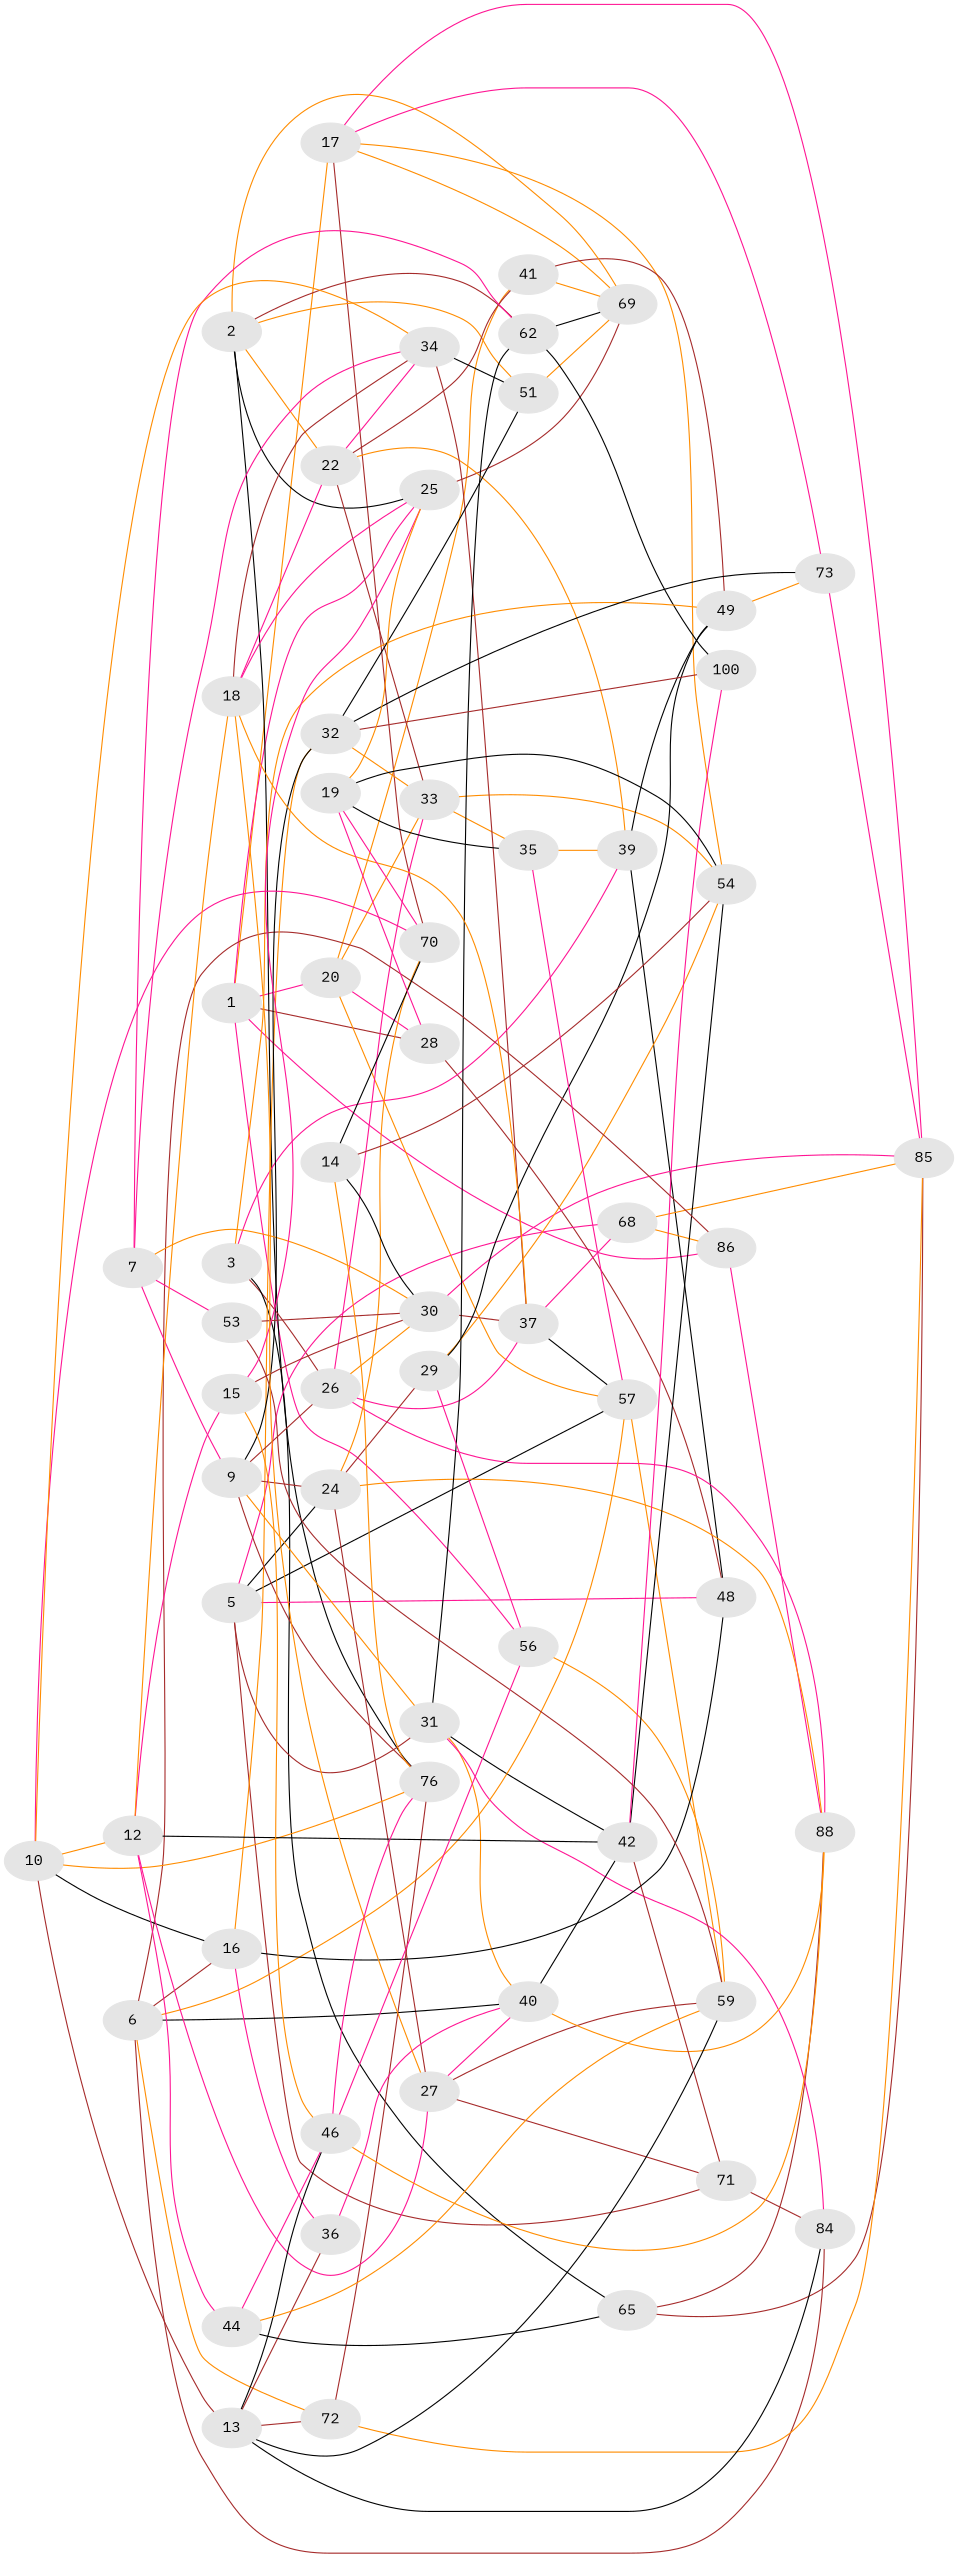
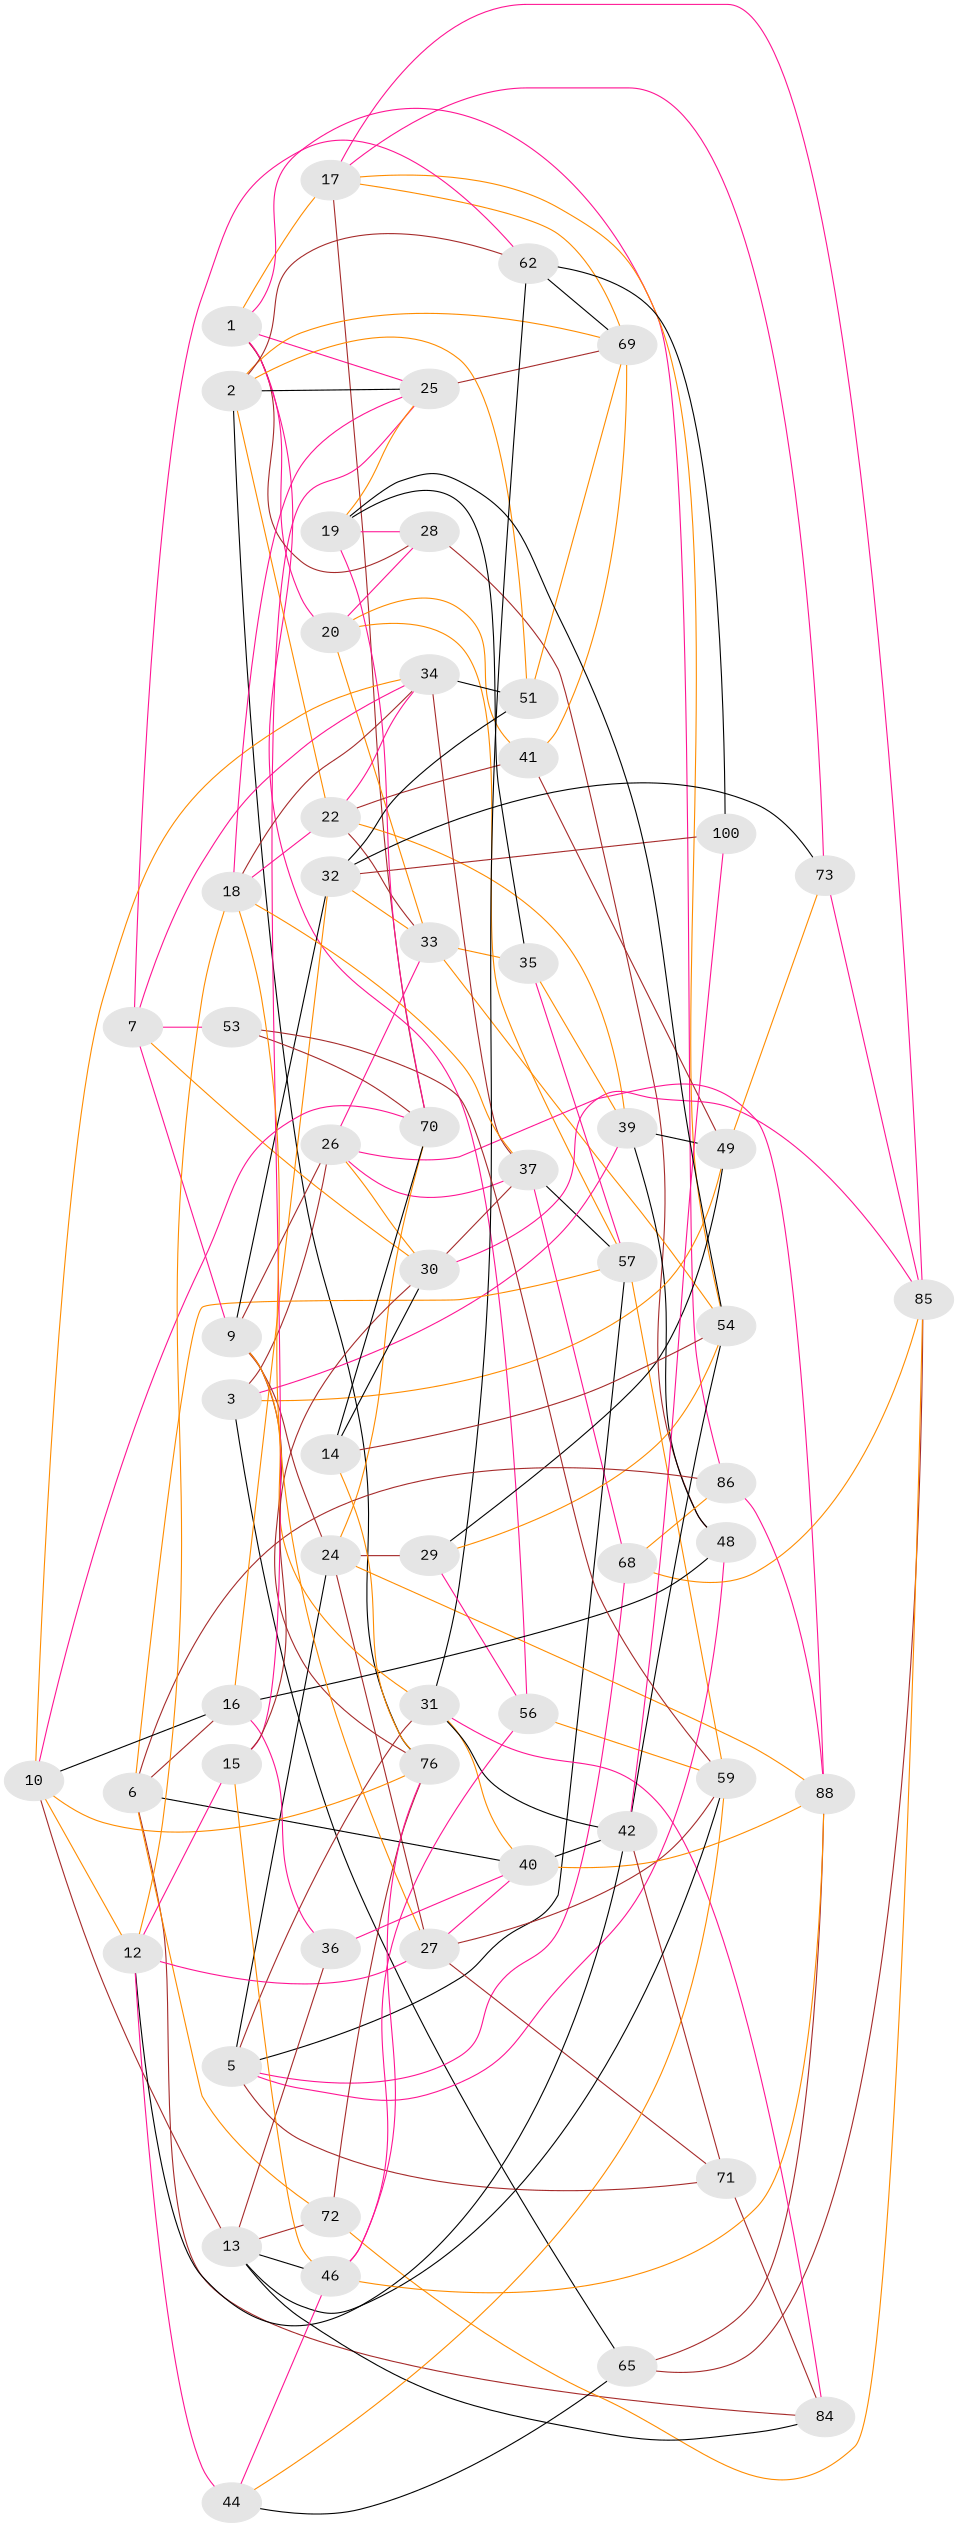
edge "30" -- "53": now "70" -- "53"
